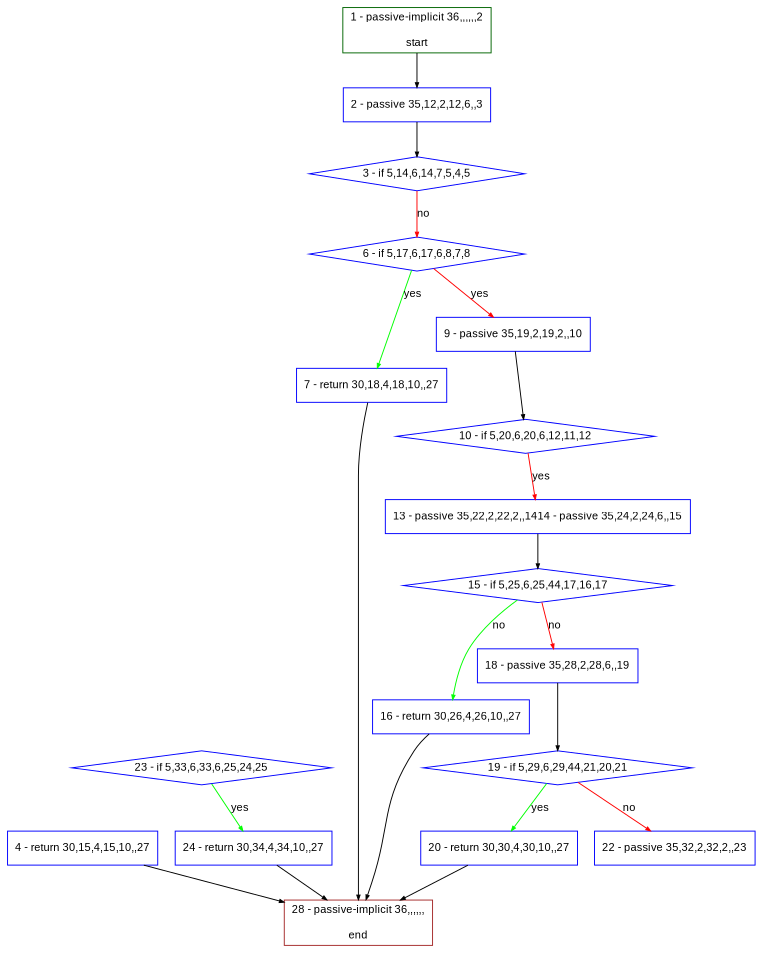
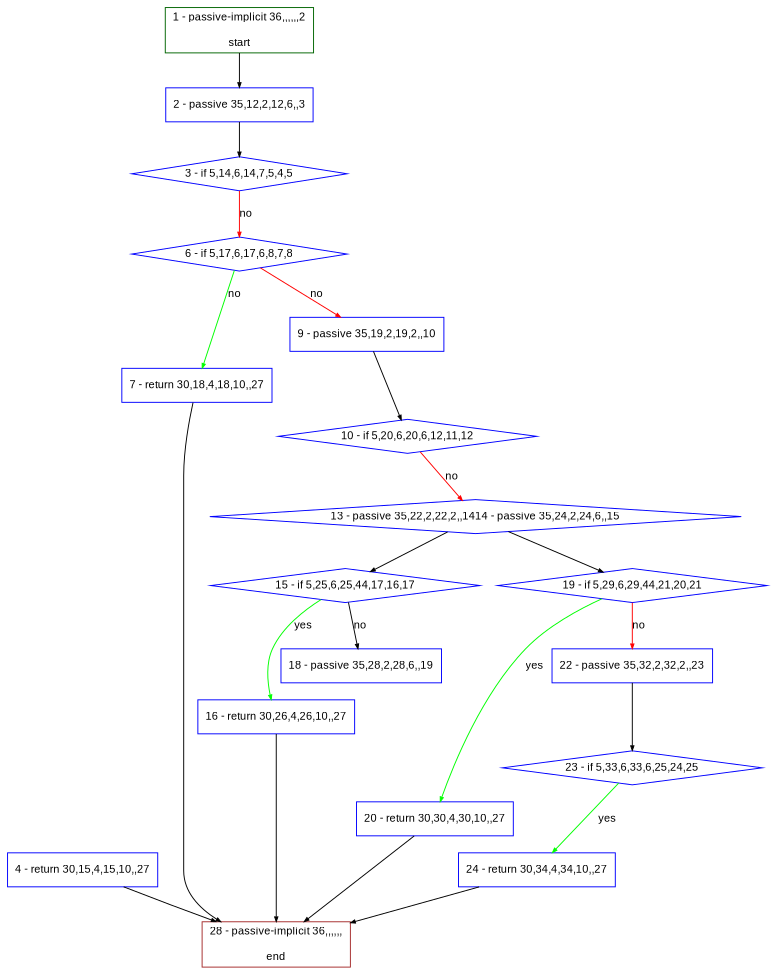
edge "6 - if 5,17,6,17,6,8,7,8" -> "7 - return 30,18,4,18,10,,27": label "yes" -> "no"
edge "6 - if 5,17,6,17,6,8,7,8" -> "9 - passive 35,19,2,19,2,,10": label "yes" -> "no"
edge "10 - if 5,20,6,20,6,12,11,12" -> "13 - passive 35,22,2,22,2,,1414 - passive 35,24,2,24,6,,15": label "yes" -> "no"
node "13 - passive 35,22,2,22,2,,1414 - passive 35,24,2,24,6,,15": shape box -> diamond
edge "15 - if 5,25,6,25,44,17,16,17" -> "18 - passive 35,28,2,28,6,,19": color #ff0000 -> #000000
edge "15 - if 5,25,6,25,44,17,16,17" -> "16 - return 30,26,4,26,10,,27": label "no" -> "yes"
edge "18 - passive 35,28,2,28,6,,19" -> "19 - if 5,29,6,29,44,21,20,21": now "13 - passive 35,22,2,22,2,,1414 - passive 35,24,2,24,6,,15" -> "19 - if 5,29,6,29,44,21,20,21"
edge "22 - passive 35,32,2,32,2,,23" -> "23 - if 5,33,6,33,6,25,24,25": added
